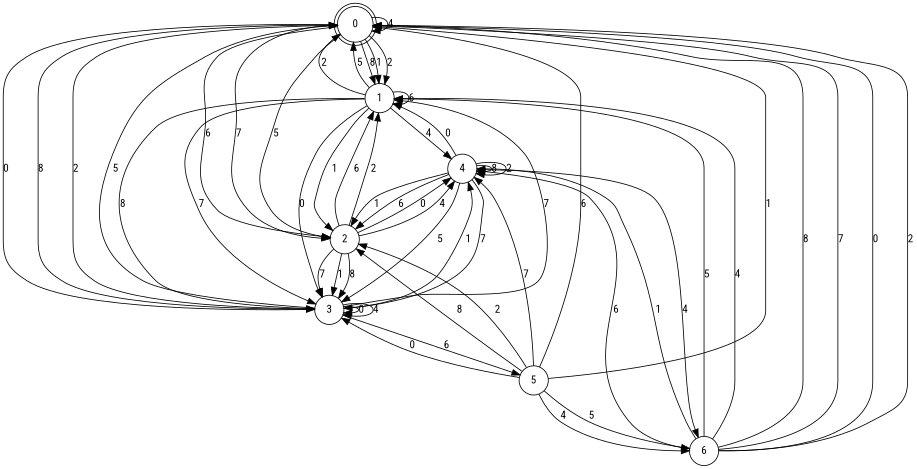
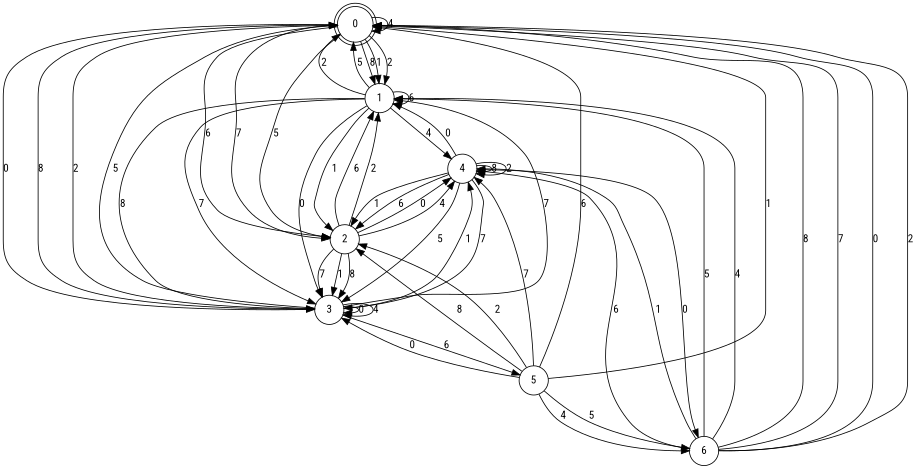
edge "4" -> "6": label "4" -> "0"
